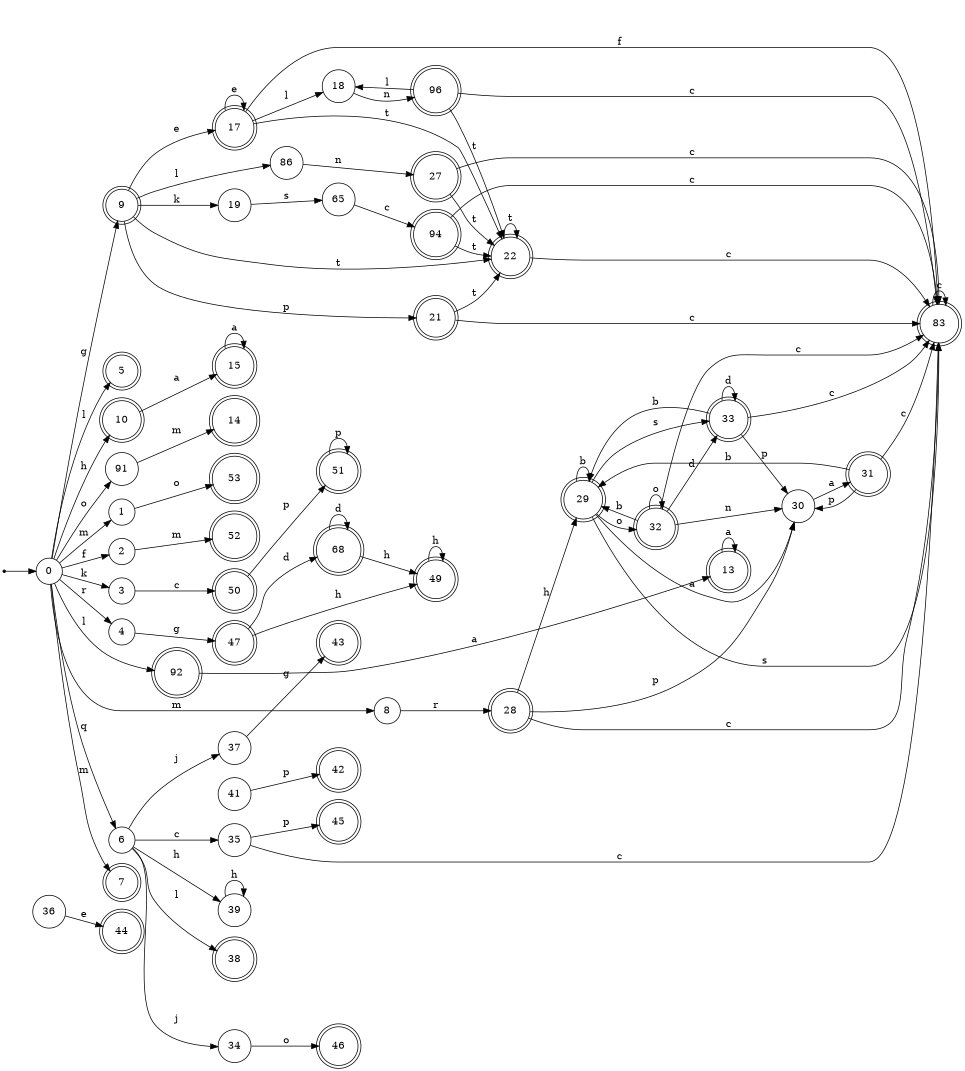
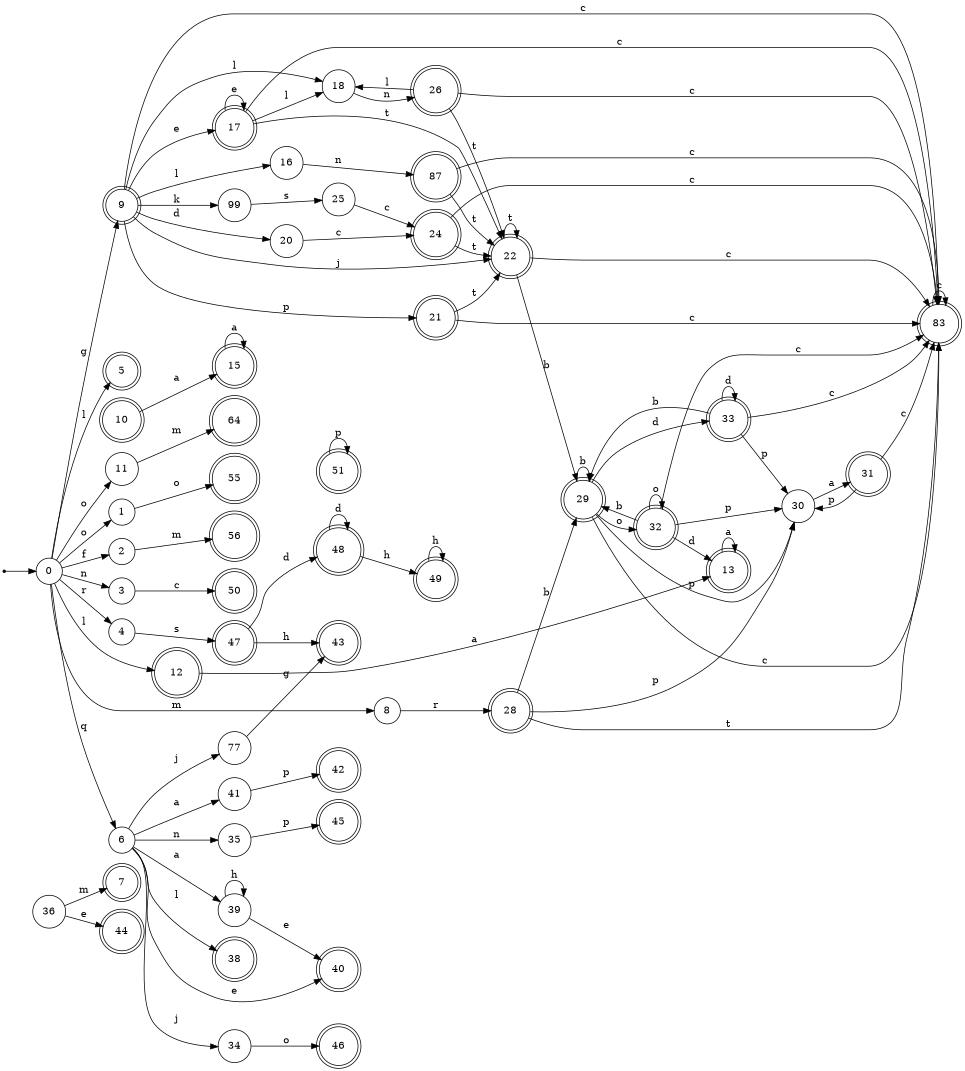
edge "17" -> "83": label "f" -> "c"
edge "9" -> "18": added, label "l"
node "96": label "96" -> "26"
node "86": label "86" -> "16"
node "27": label "27" -> "87"
node "65": label "65" -> "25"
node "19": label "19" -> "99"
node "94": label "94" -> "24"
node "20": added
edge "9" -> "22": label "t" -> "j"
node "14": label "14" -> "64"
edge "29" -> "33": label "s" -> "d"
edge "31" -> "29": now "22" -> "29"
node "91": label "91" -> "11"
edge "32" -> "33": now "32" -> "13"
node "53": label "53" -> "55"
edge "0" -> "10": removed, label "h"
edge "32" -> "30": label "n" -> "p"
edge "0" -> "1": label "m" -> "o"
edge "50" -> "51": removed, label "p"
node "52": label "52" -> "56"
node "68": label "68" -> "48"
edge "0" -> "3": label "k" -> "n"
edge "29" -> "30": label "a" -> "p"
edge "28" -> "29": label "h" -> "b"
edge "47" -> "49": now "47" -> "43"
edge "4" -> "47": label "g" -> "s"
edge "29" -> "83": label "s" -> "c"
node "92": label "92" -> "12"
edge "28" -> "83": label "c" -> "t"
edge "0" -> "7": now "36" -> "7"
node "37": label "37" -> "77"
edge "6" -> "41": added, label "a"
edge "6" -> "35": label "c" -> "n"
edge "6" -> "39": label "h" -> "a"
edge "35" -> "83": now "9" -> "83"
node "40": added
